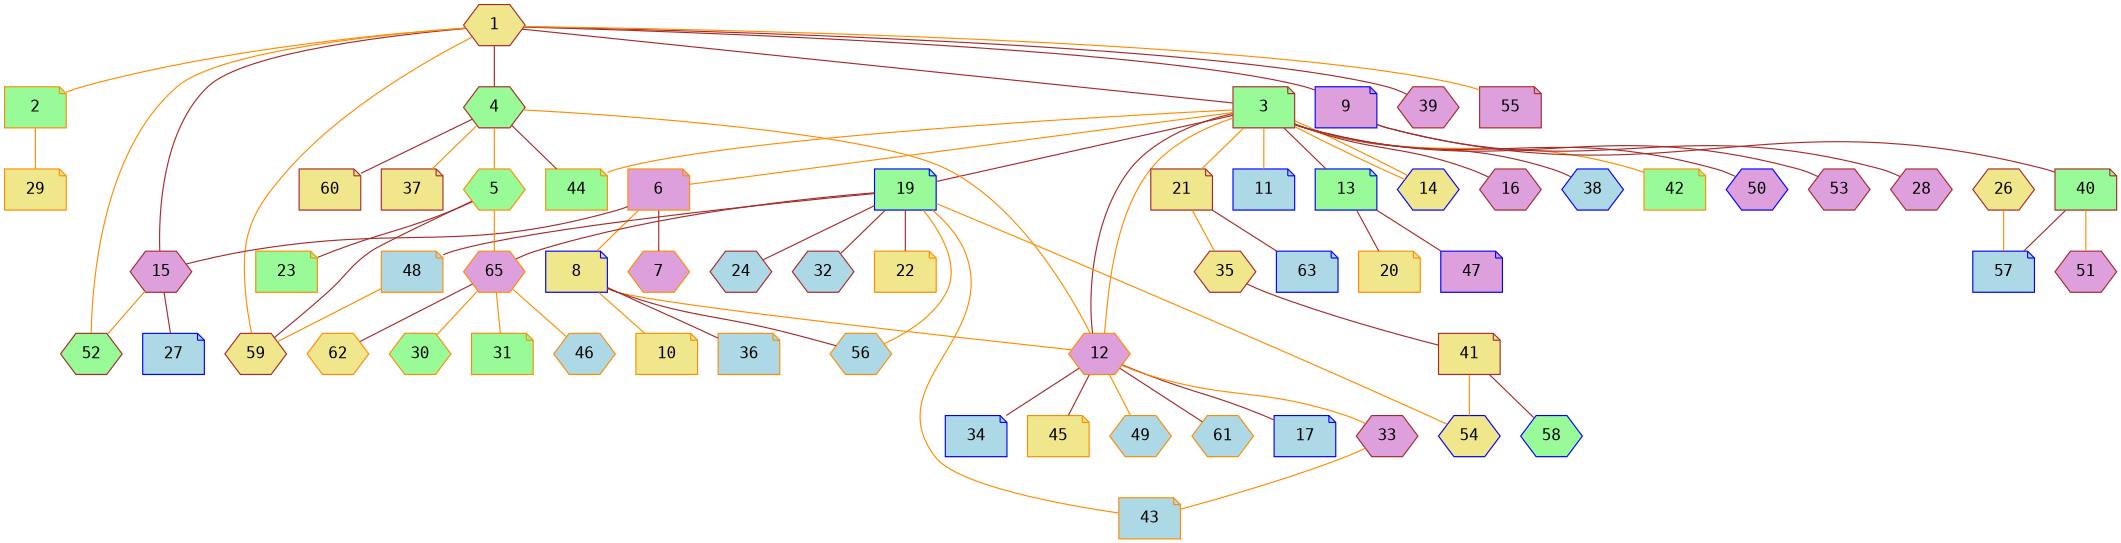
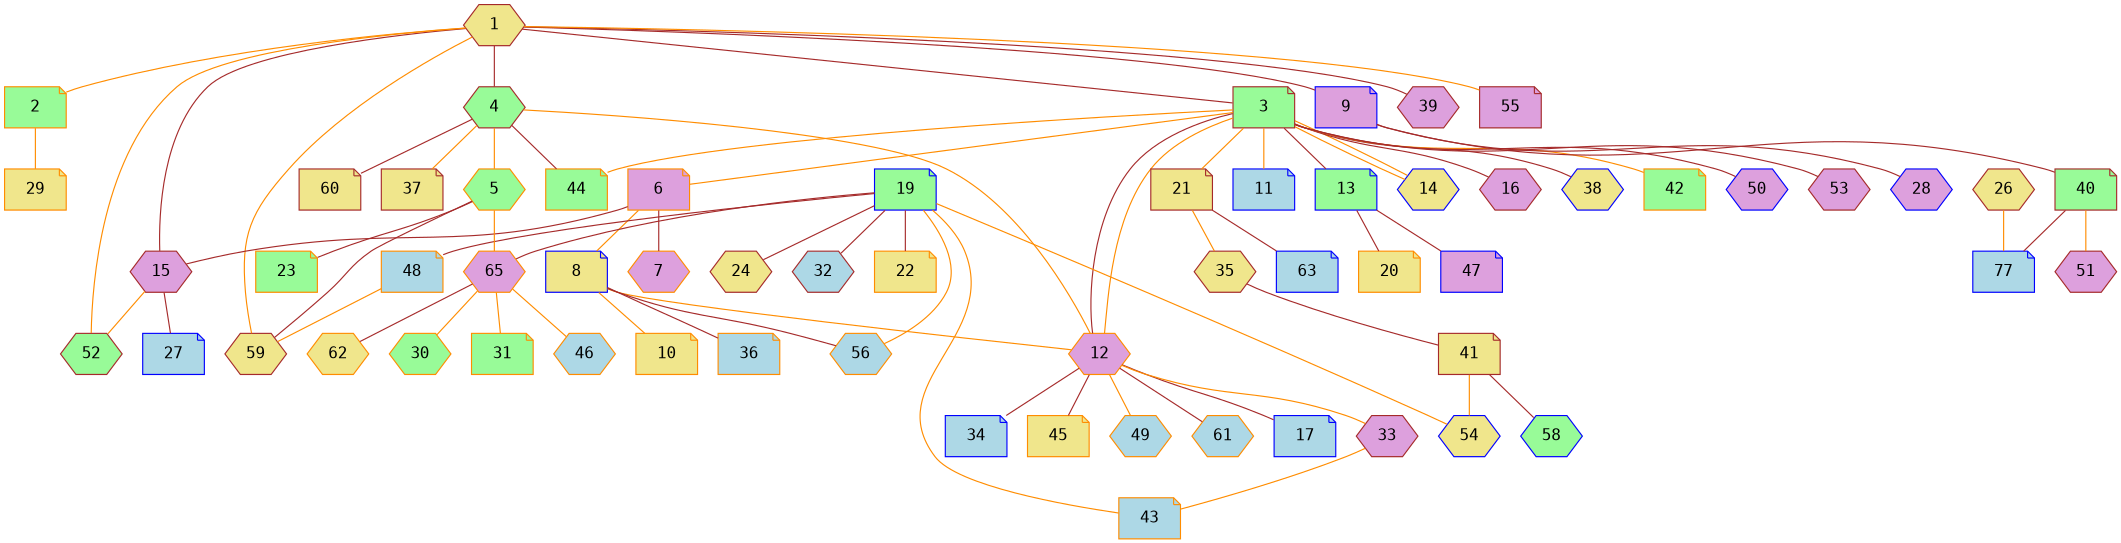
edge "3" -- "19": removed
node "38": fillcolor lightblue -> khaki
node "28": color brown -> blue
node "24": fillcolor lightblue -> khaki
node "57": label "57" -> "77"
